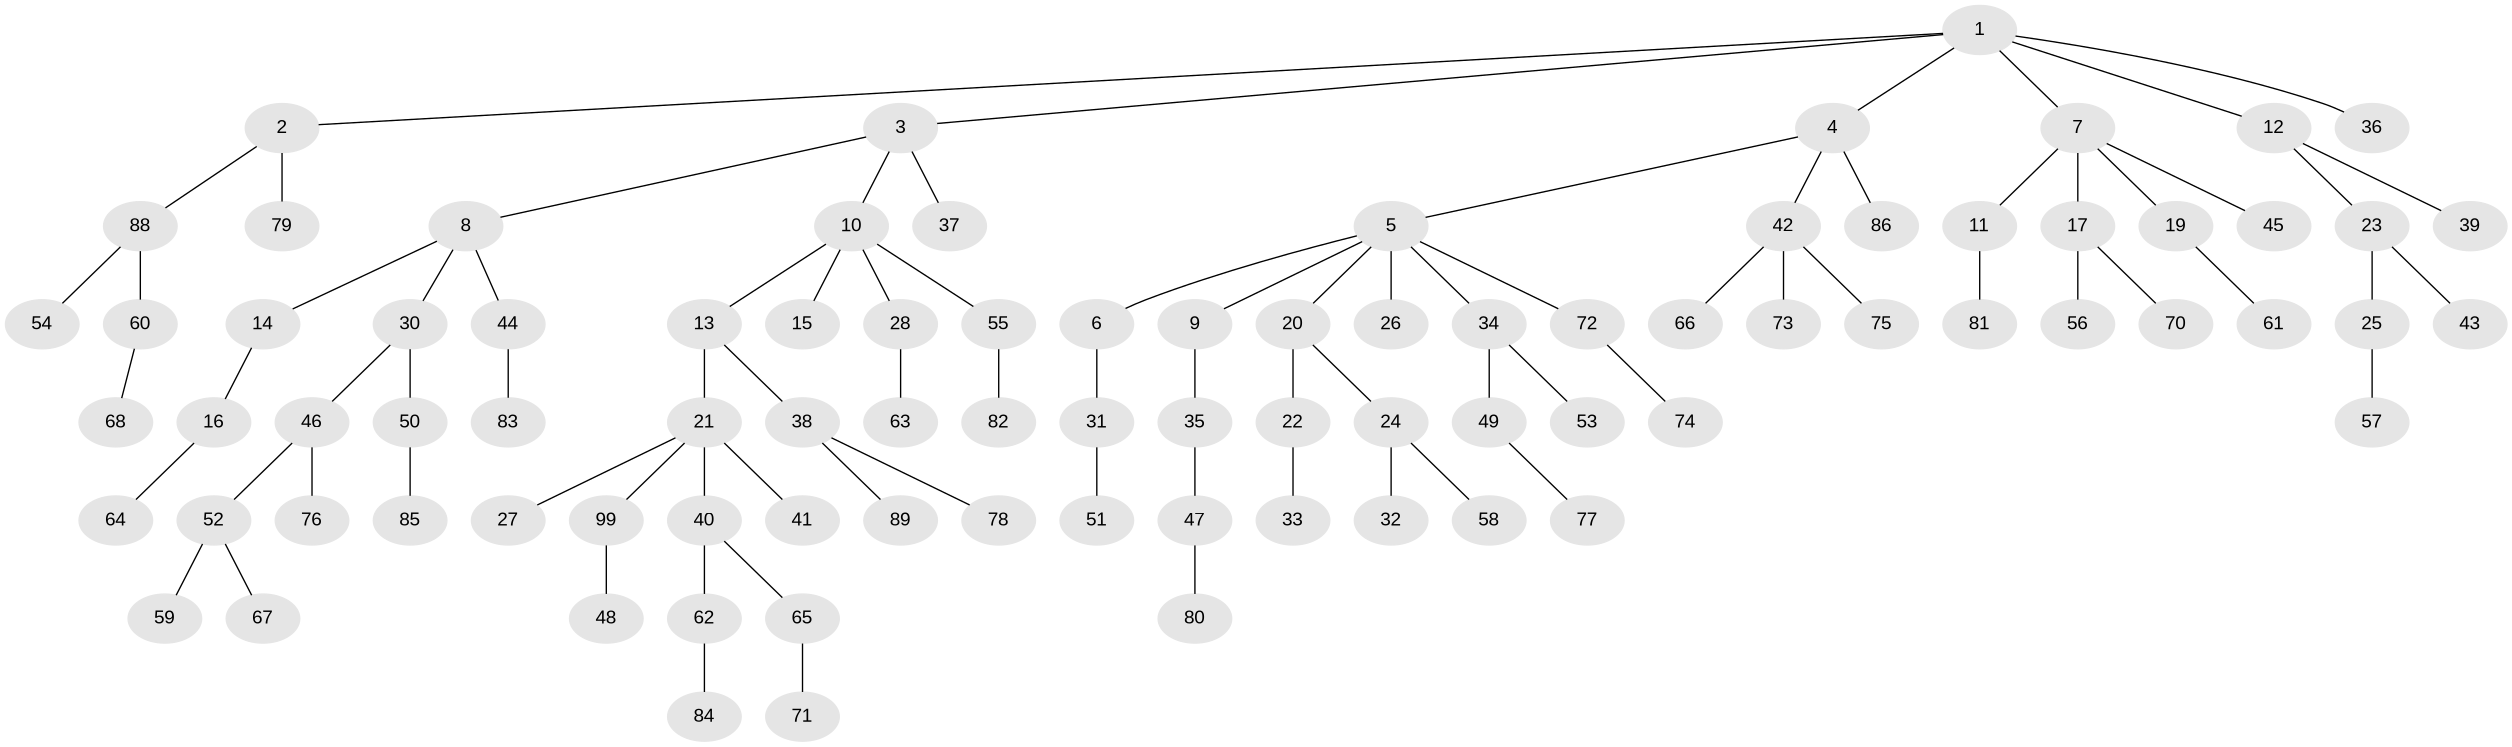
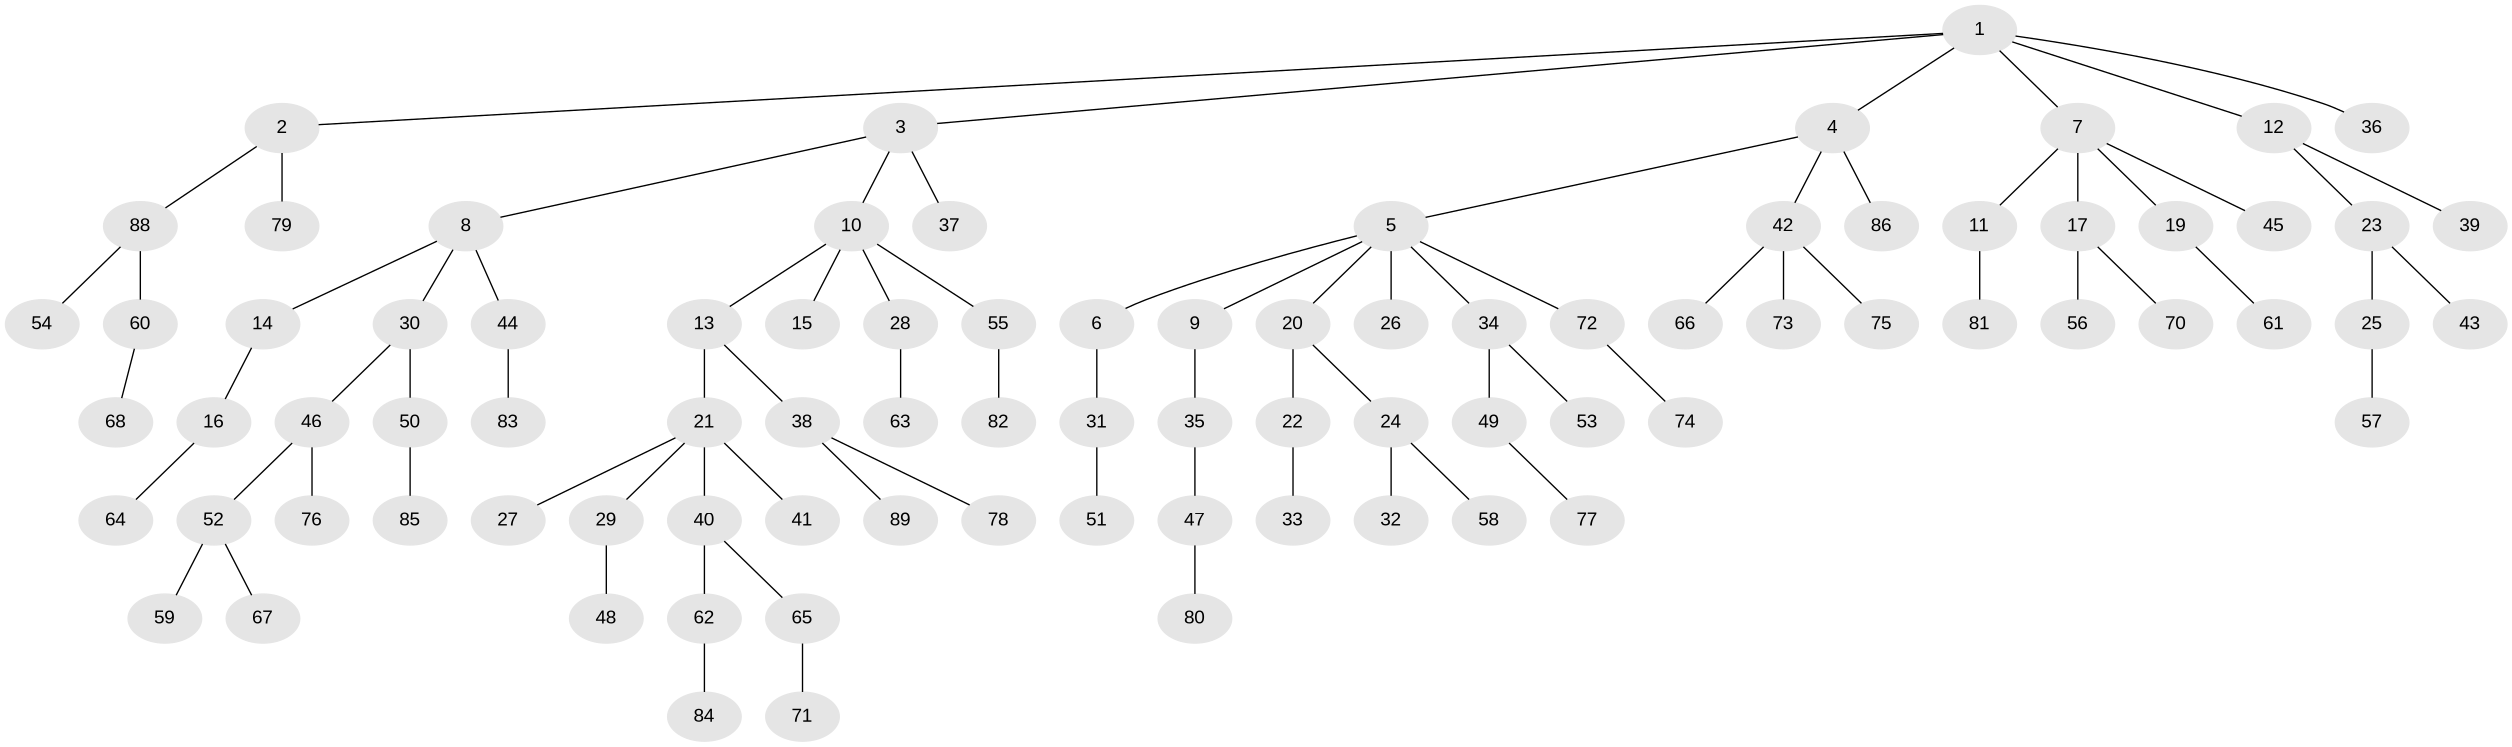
node "99": label "99" -> "29"
